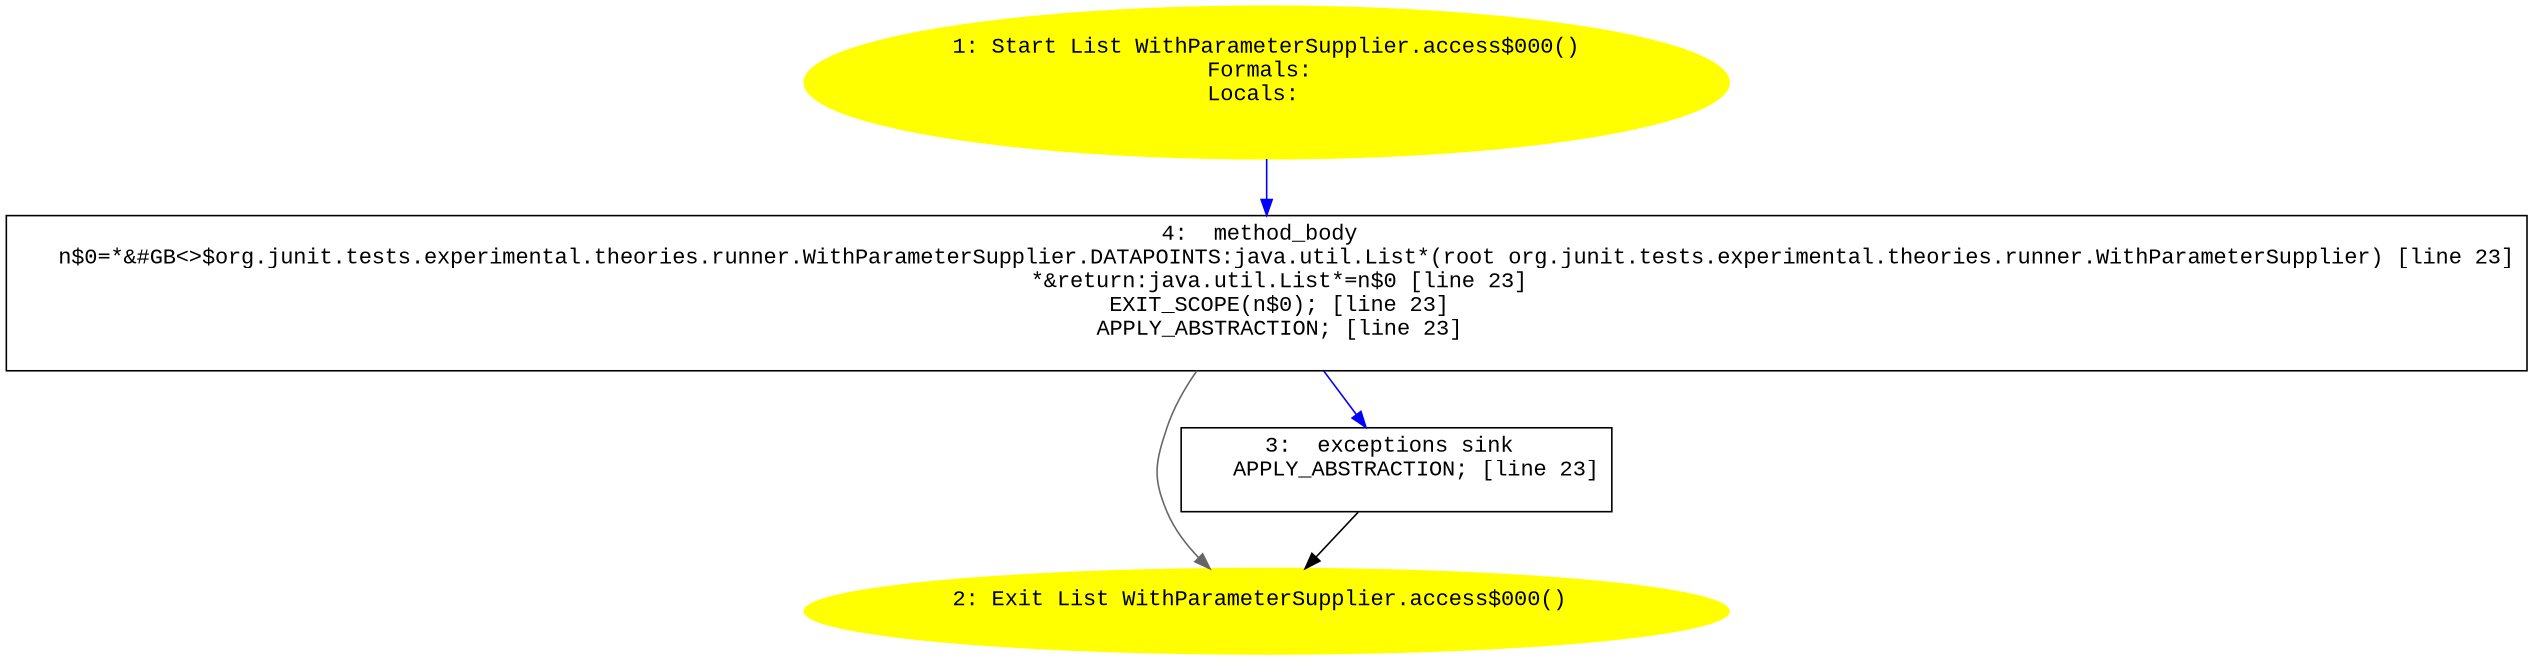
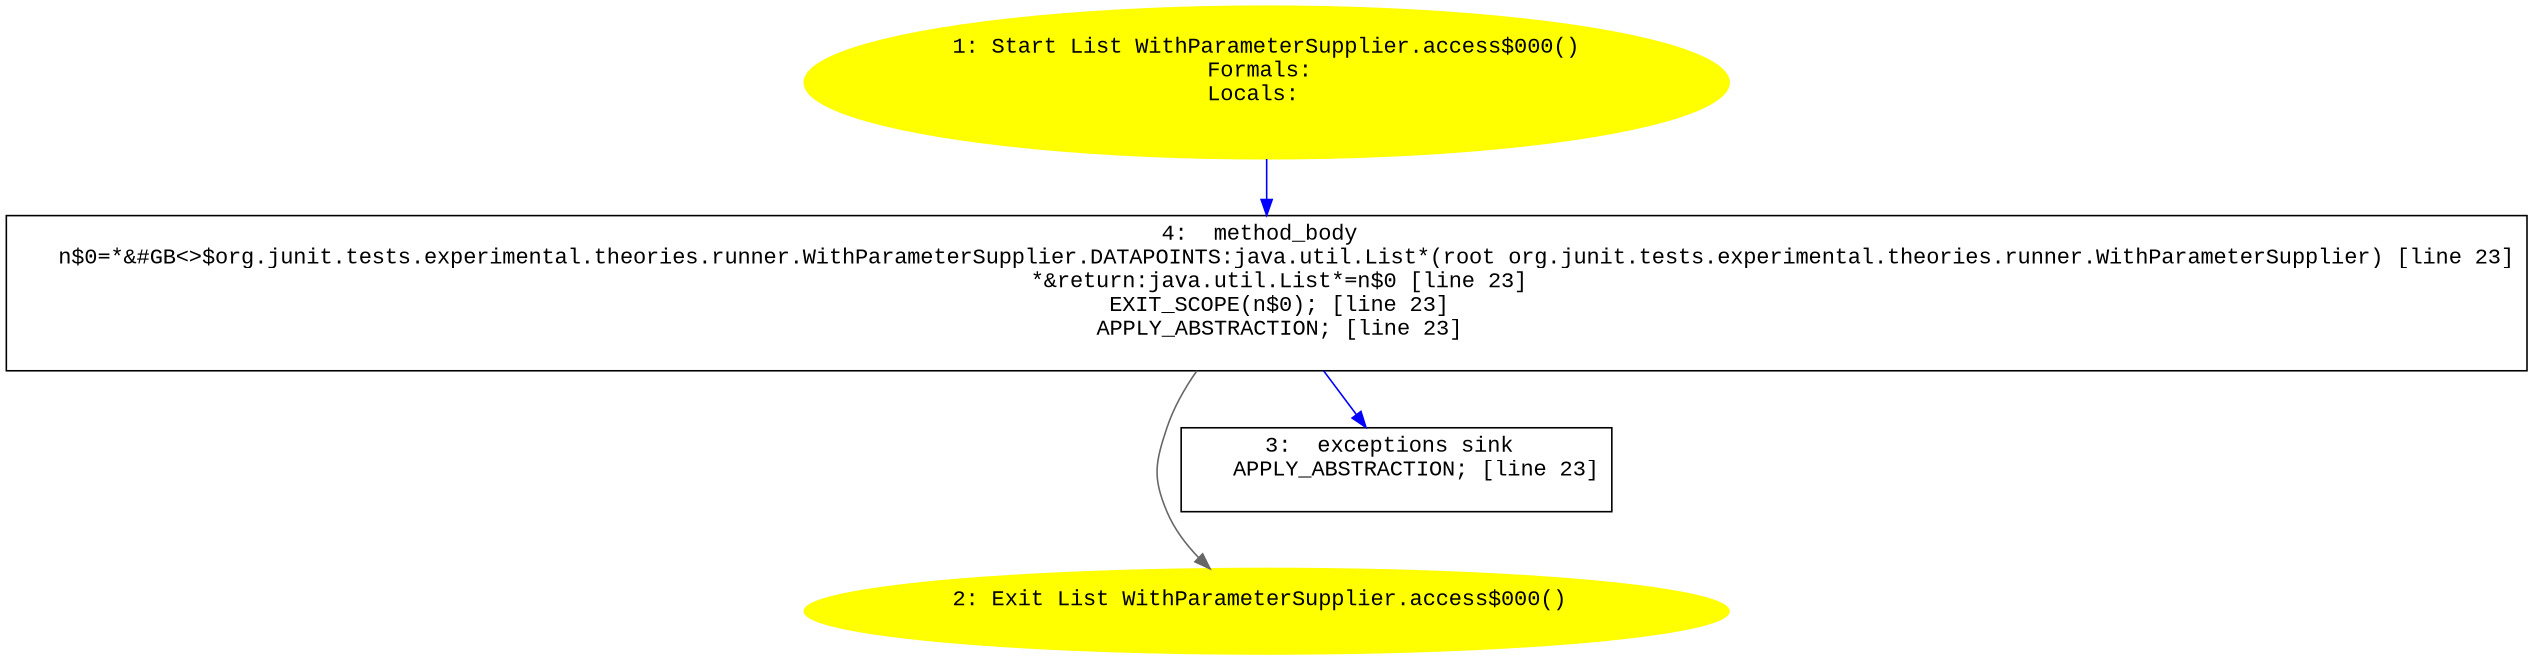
edge "3:  exceptions sink APPLY_ABSTRACTION; [line 23]" -> "2: Exit List WithParameterSupplier.access$000()": removed
